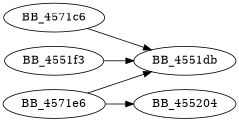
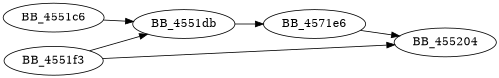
node "BB_4571c6": label "BB_4571c6" -> "BB_4551c6"
edge "BB_4551f3" -> "BB_455204": added
edge "BB_4571e6" -> "BB_4551db": reversed
